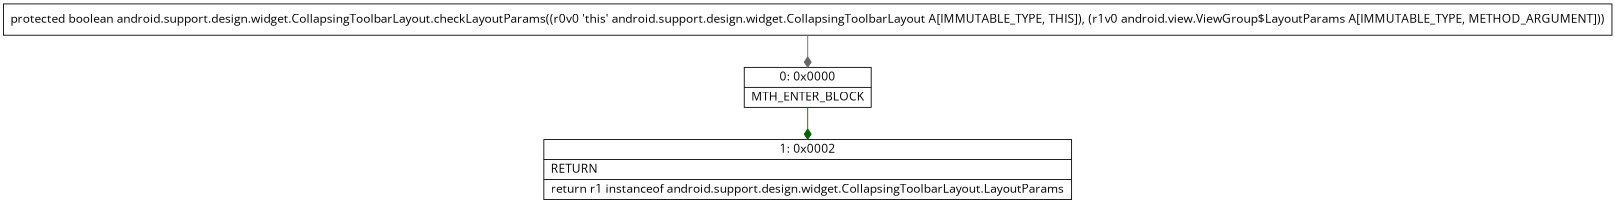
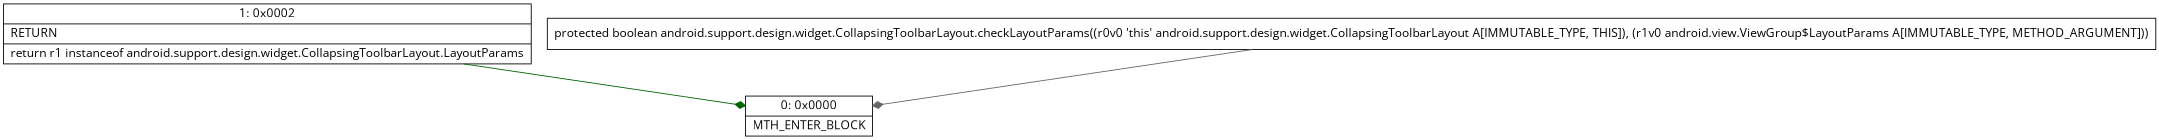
edge "0: 0x0000" -> "1: 0x0002": reversed
